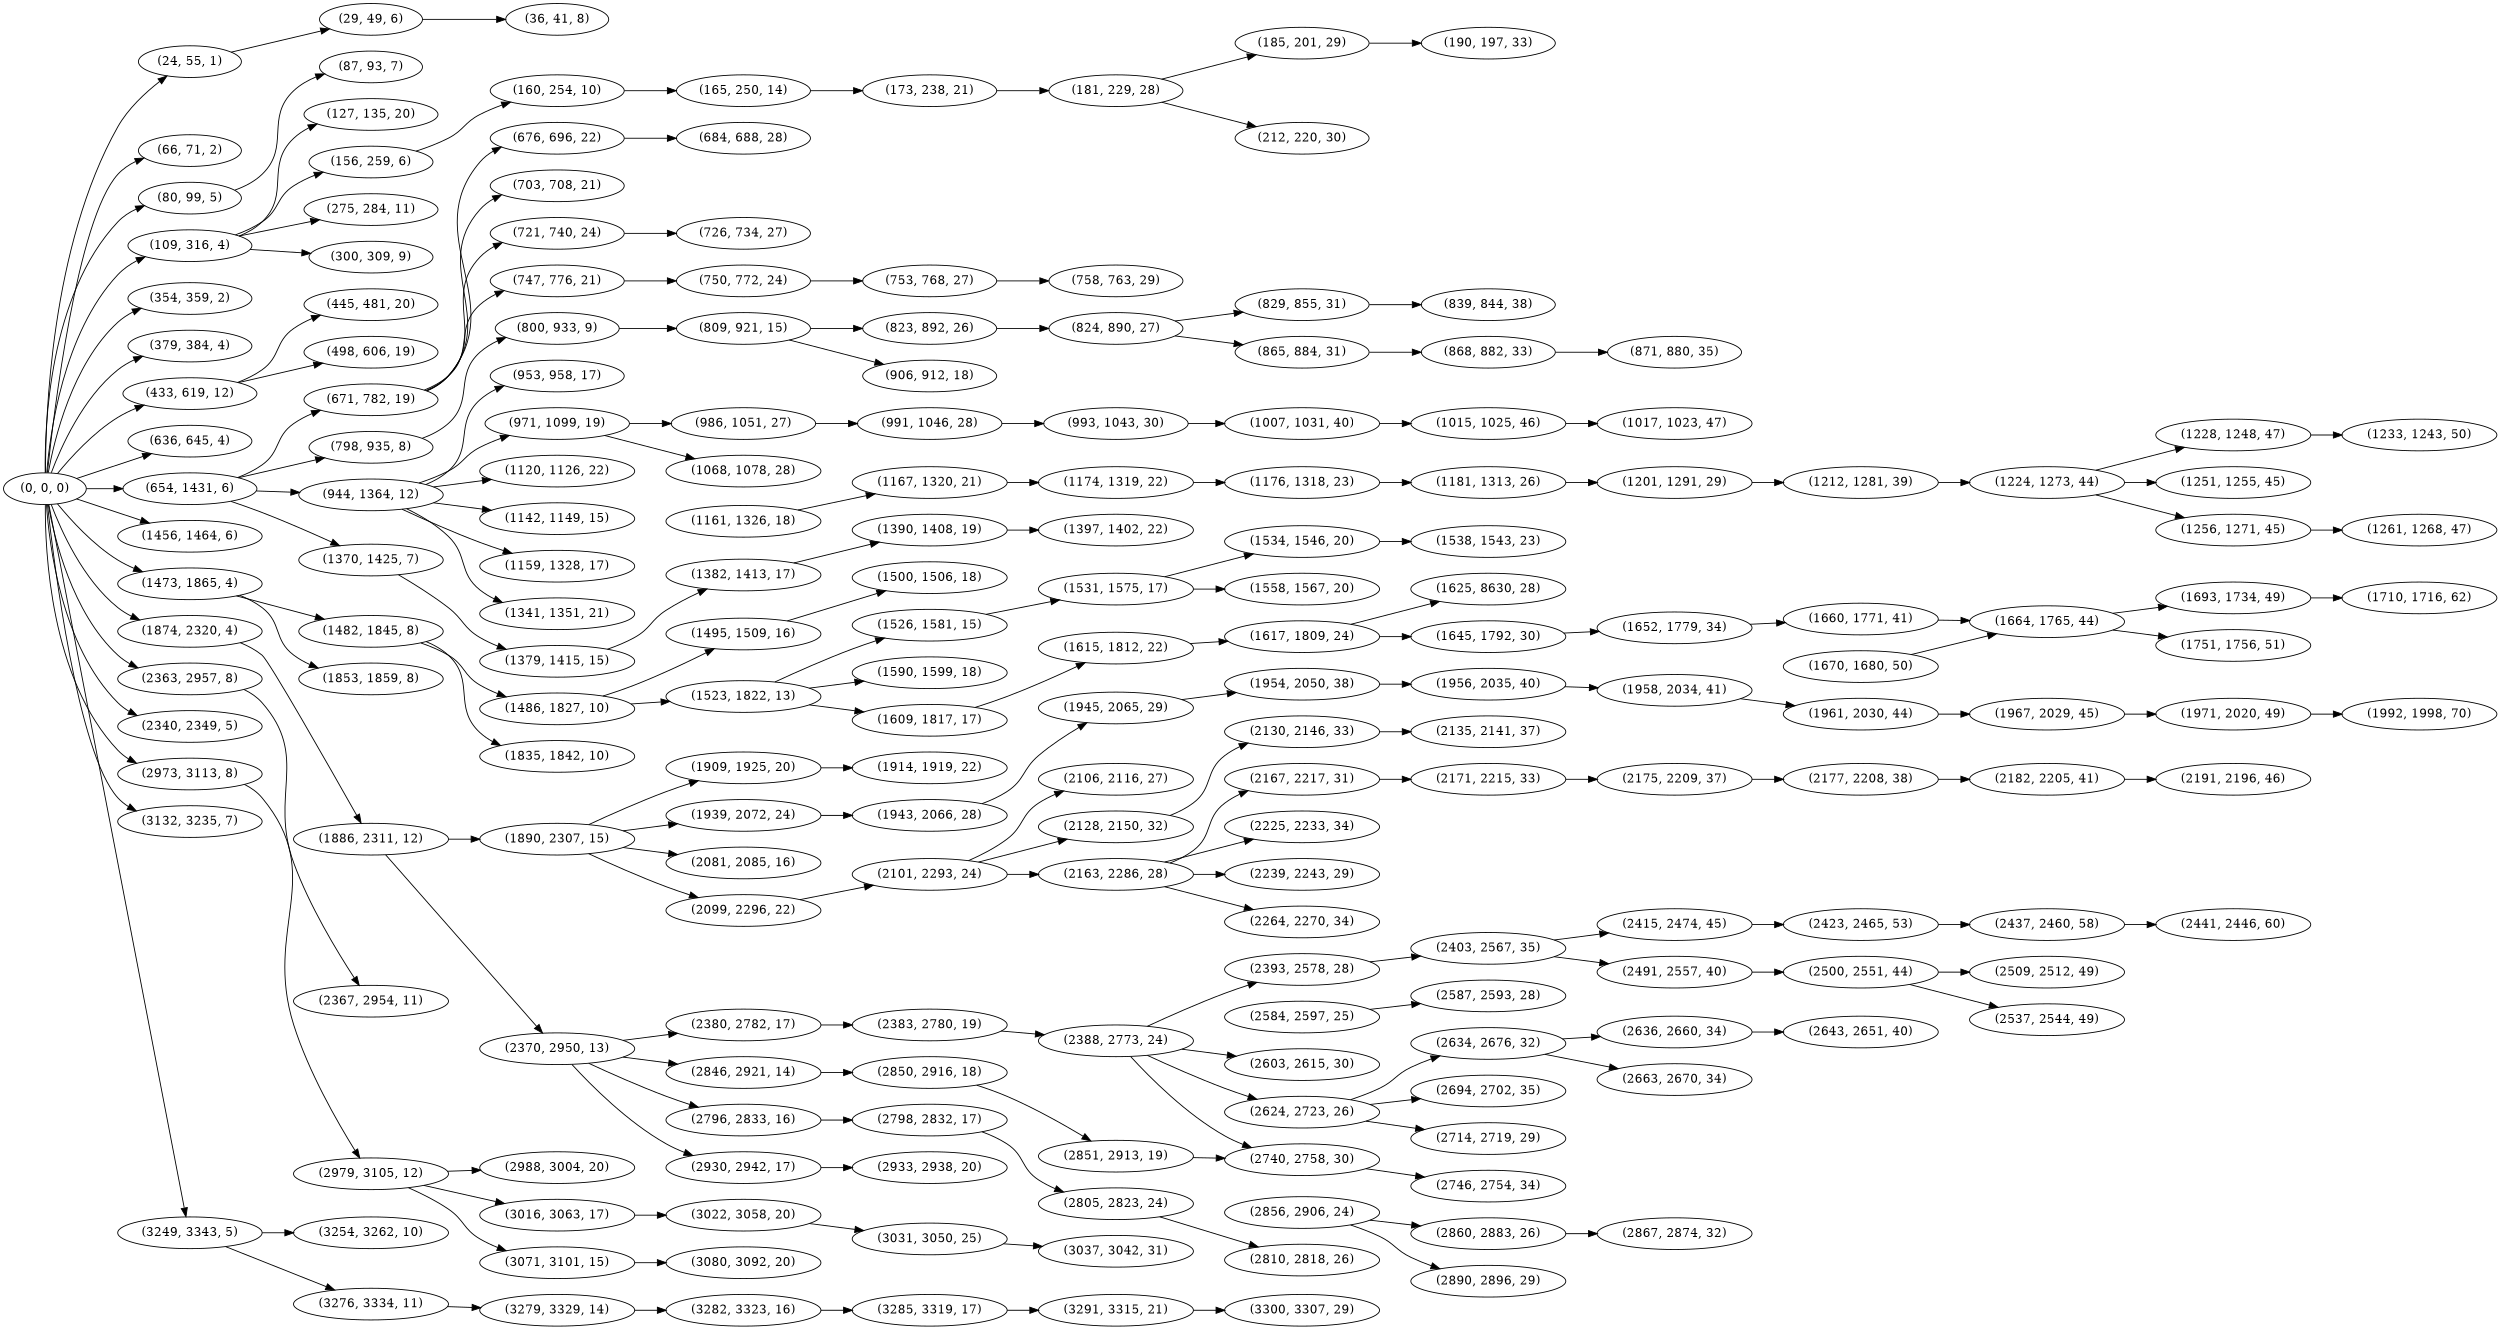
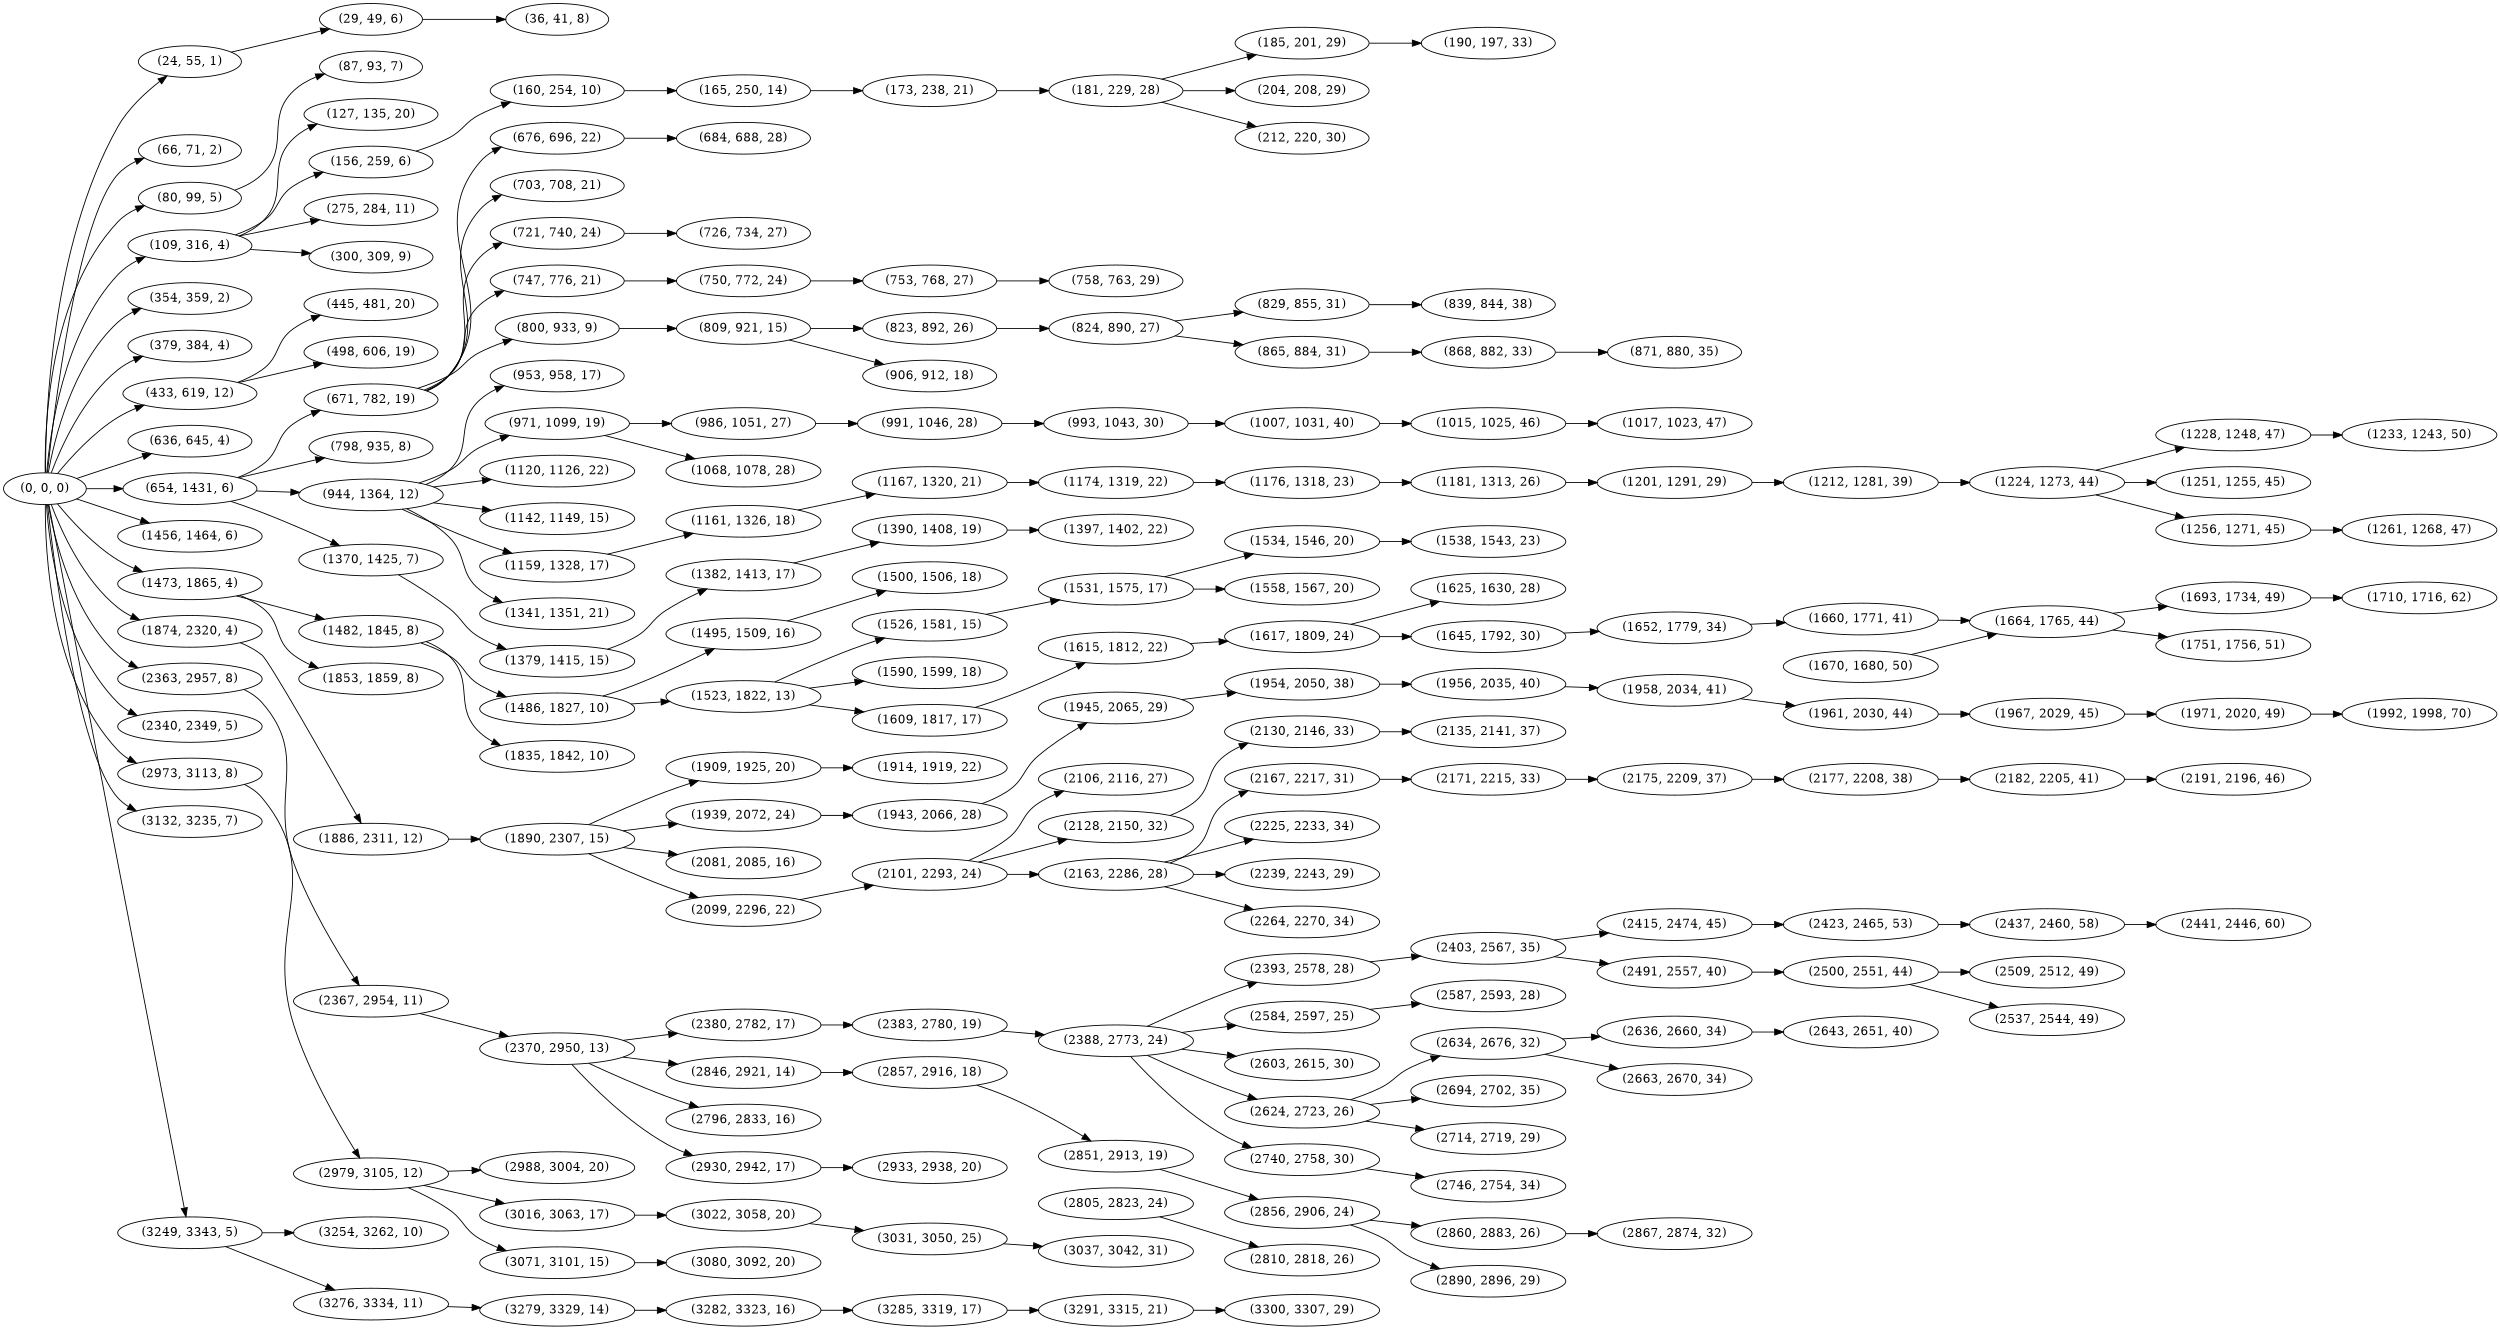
node "(204, 208, 29)": added
edge "(798, 935, 8)" -> "(800, 933, 9)": now "(671, 782, 19)" -> "(800, 933, 9)"
edge "(1159, 1328, 17)" -> "(1161, 1326, 18)": added
node "(1625, 8630, 28)": label "(1625, 8630, 28)" -> "(1625, 1630, 28)"
edge "(1886, 2311, 12)" -> "(2370, 2950, 13)": now "(2367, 2954, 11)" -> "(2370, 2950, 13)"
edge "(2388, 2773, 24)" -> "(2584, 2597, 25)": added
node "(2850, 2916, 18)": label "(2850, 2916, 18)" -> "(2857, 2916, 18)"
node "(2798, 2832, 17)": removed
edge "(2851, 2913, 19)" -> "(2740, 2758, 30)": now "(2851, 2913, 19)" -> "(2856, 2906, 24)"
